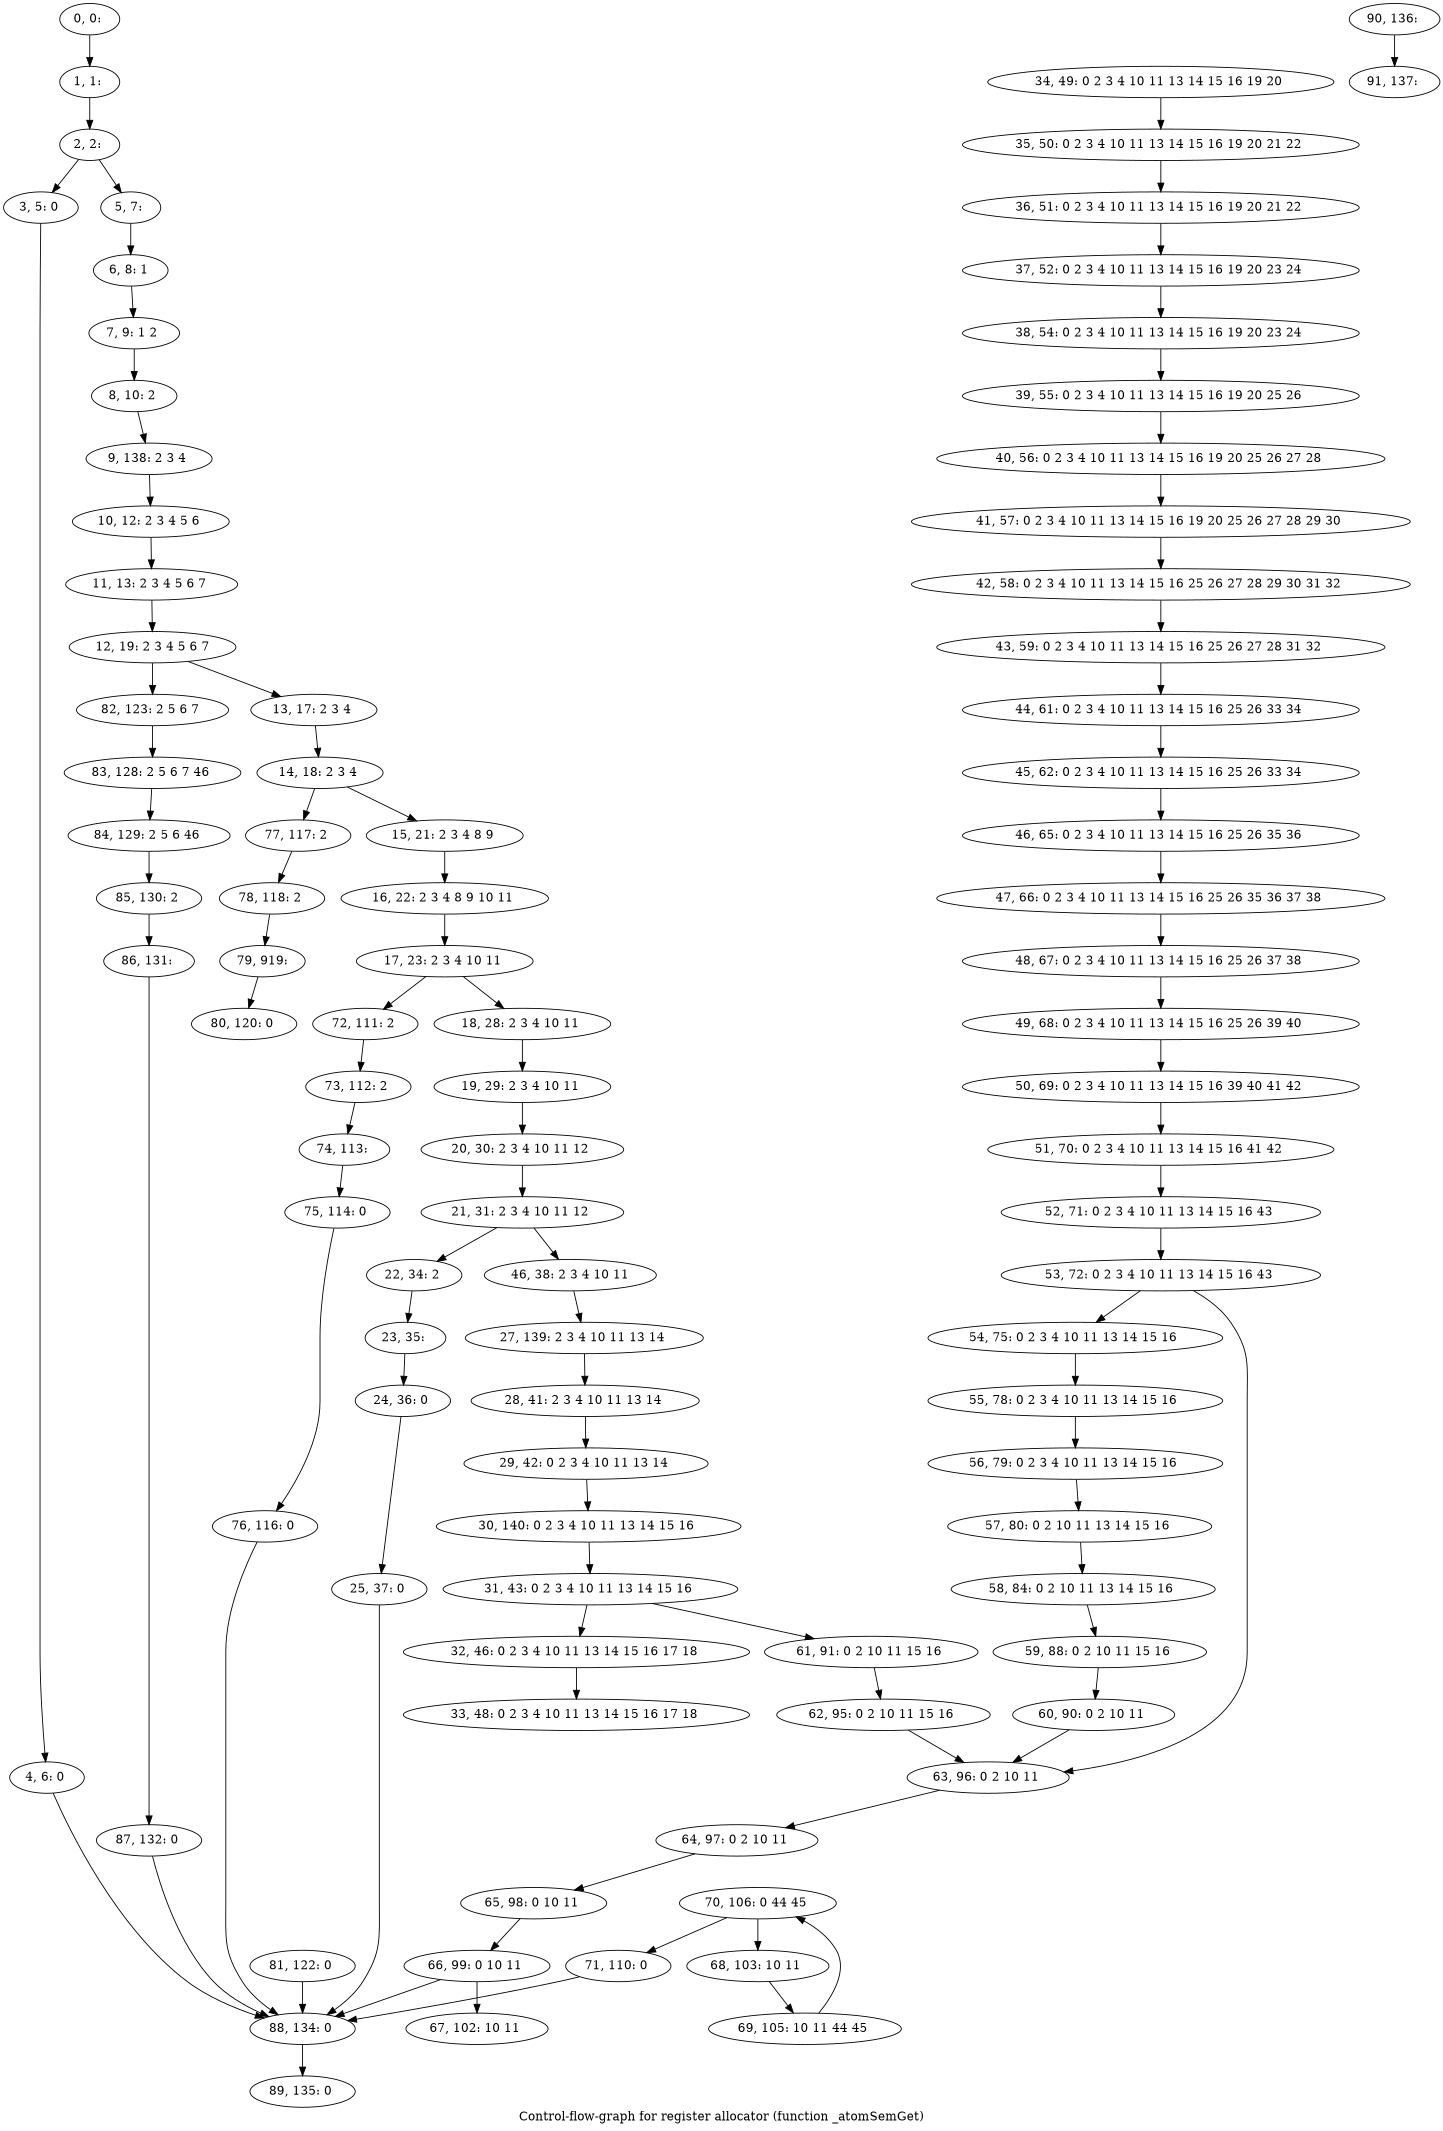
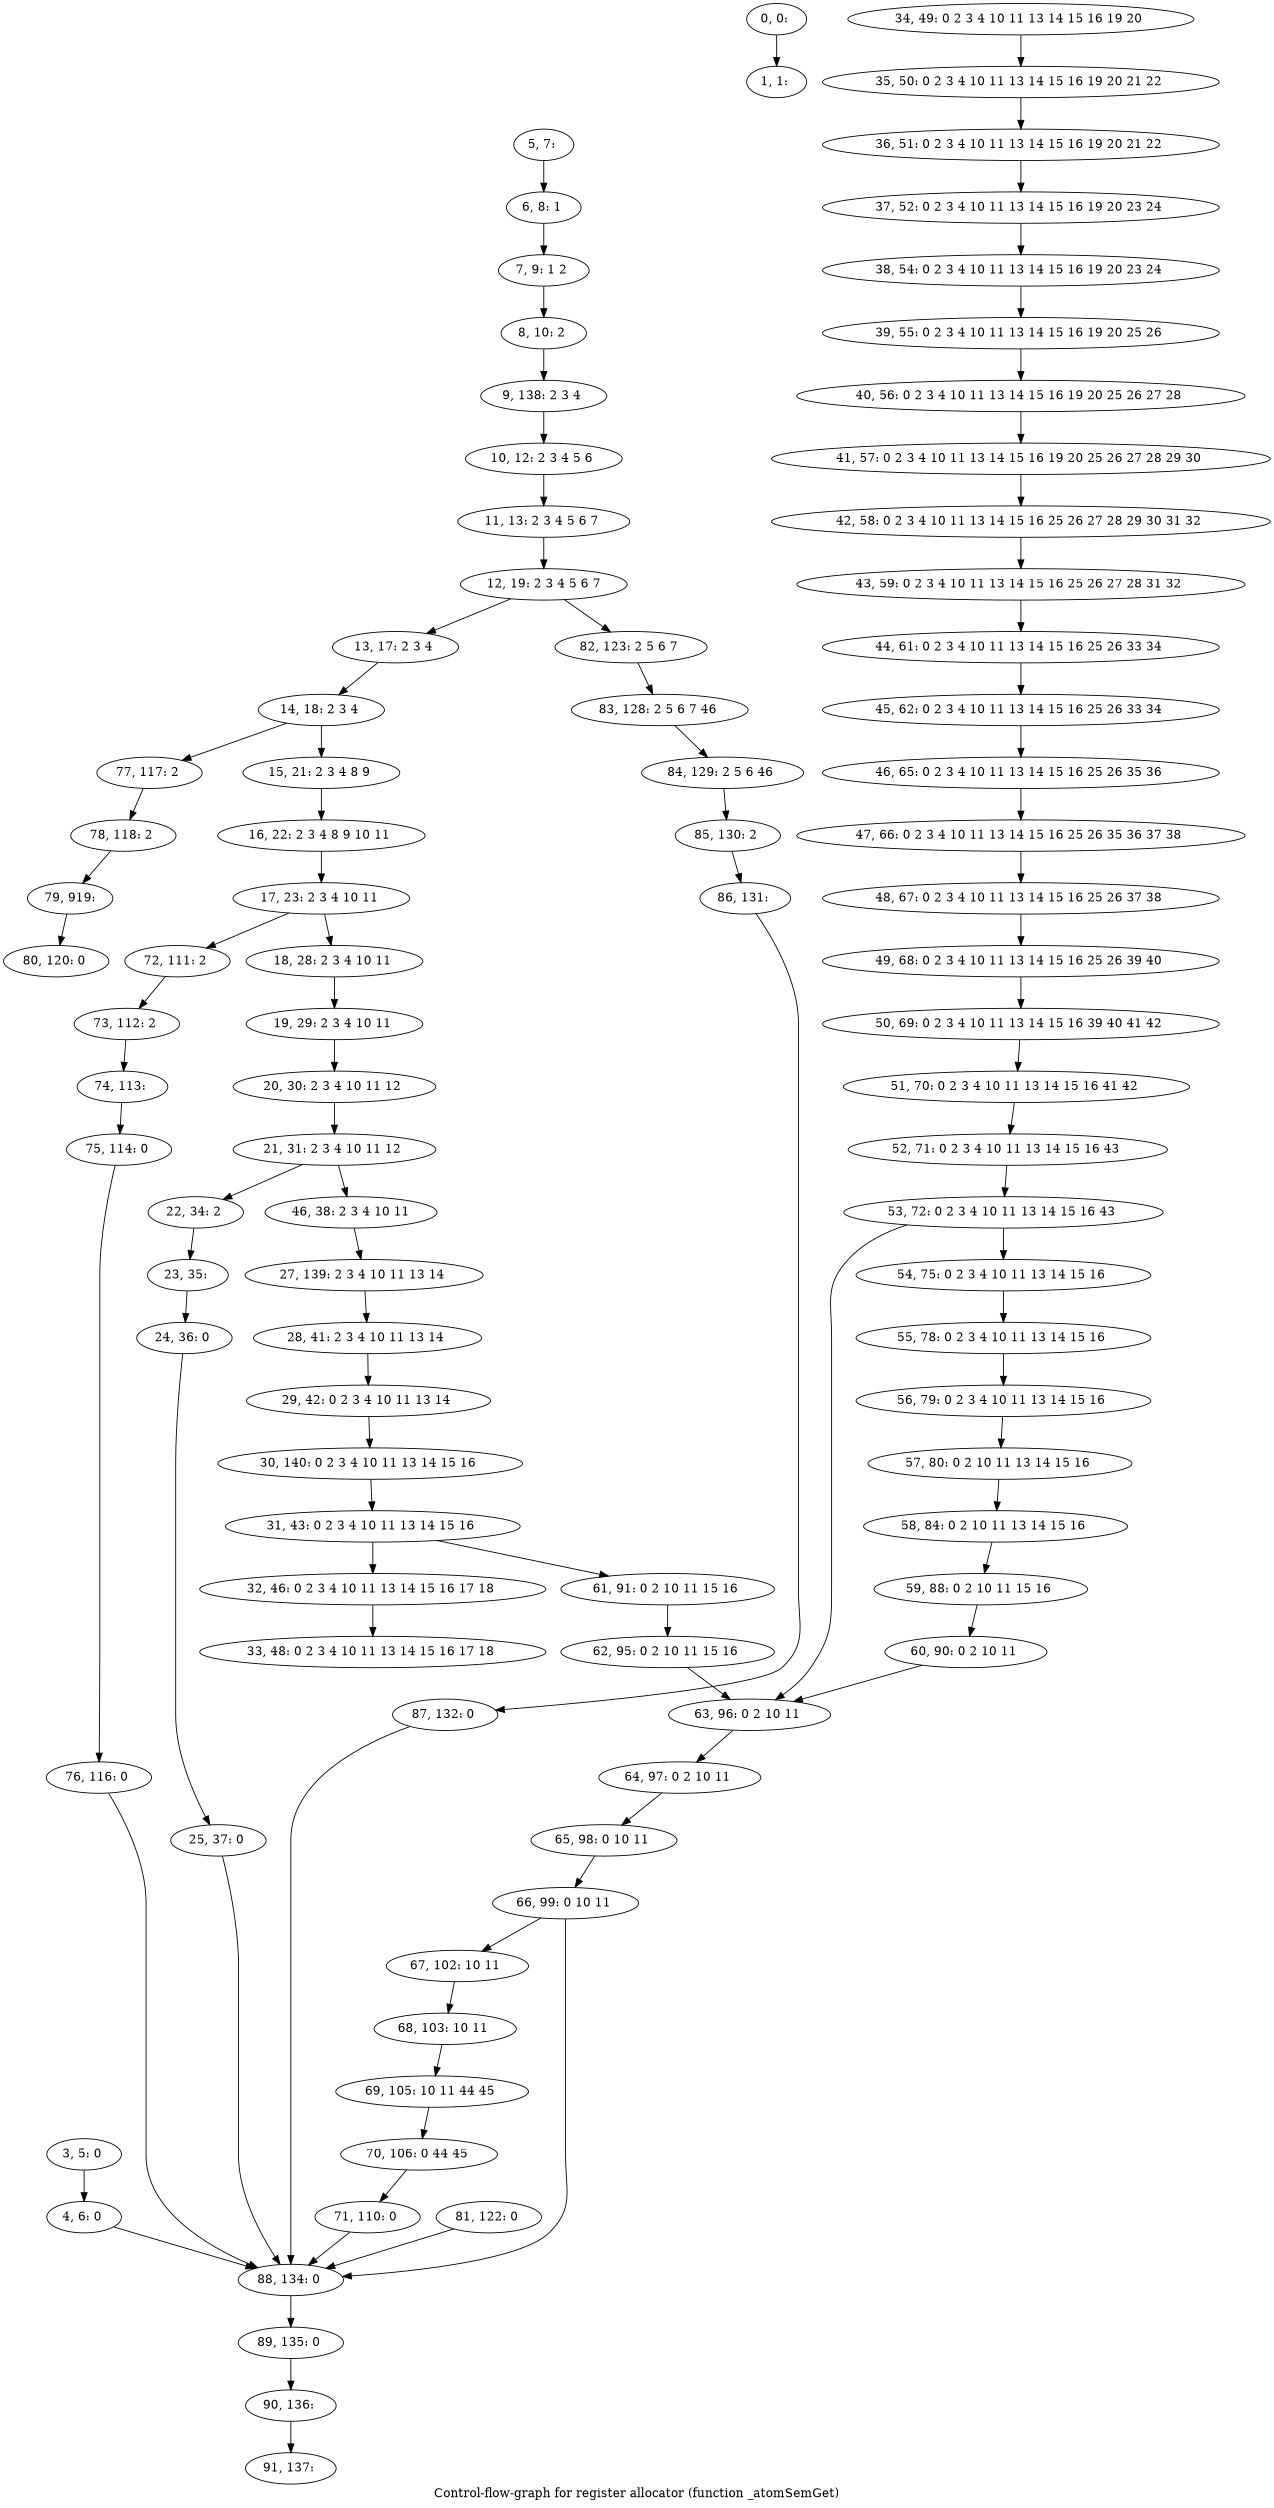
node "2, 2:": removed
edge "70, 106: 0 44 45" -> "68, 103: 10 11": now "67, 102: 10 11" -> "68, 103: 10 11"
edge "89, 135: 0" -> "90, 136:": added
